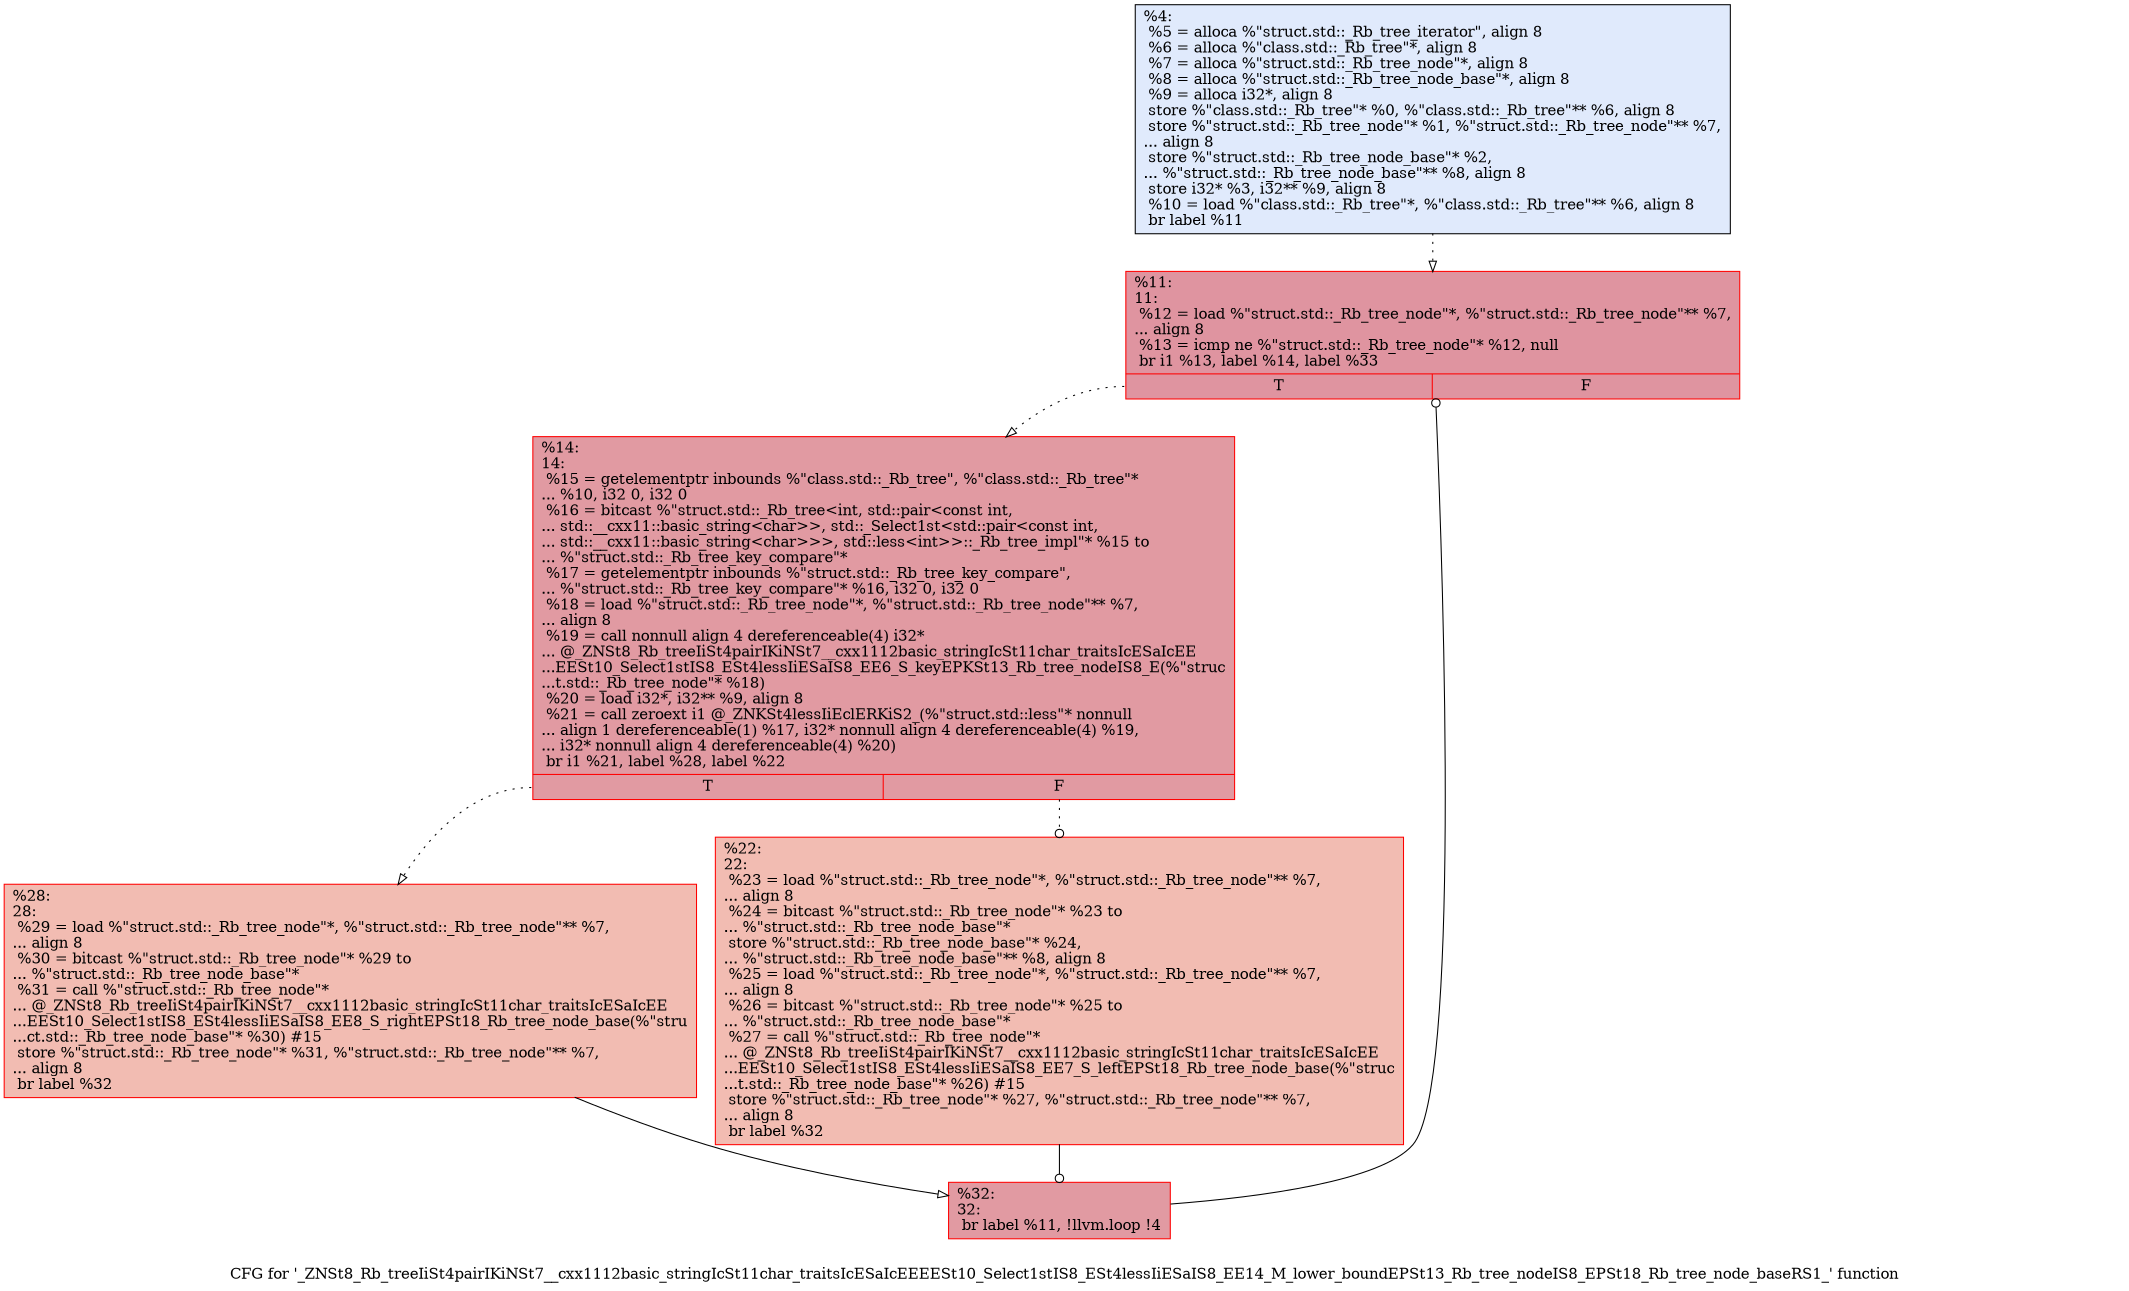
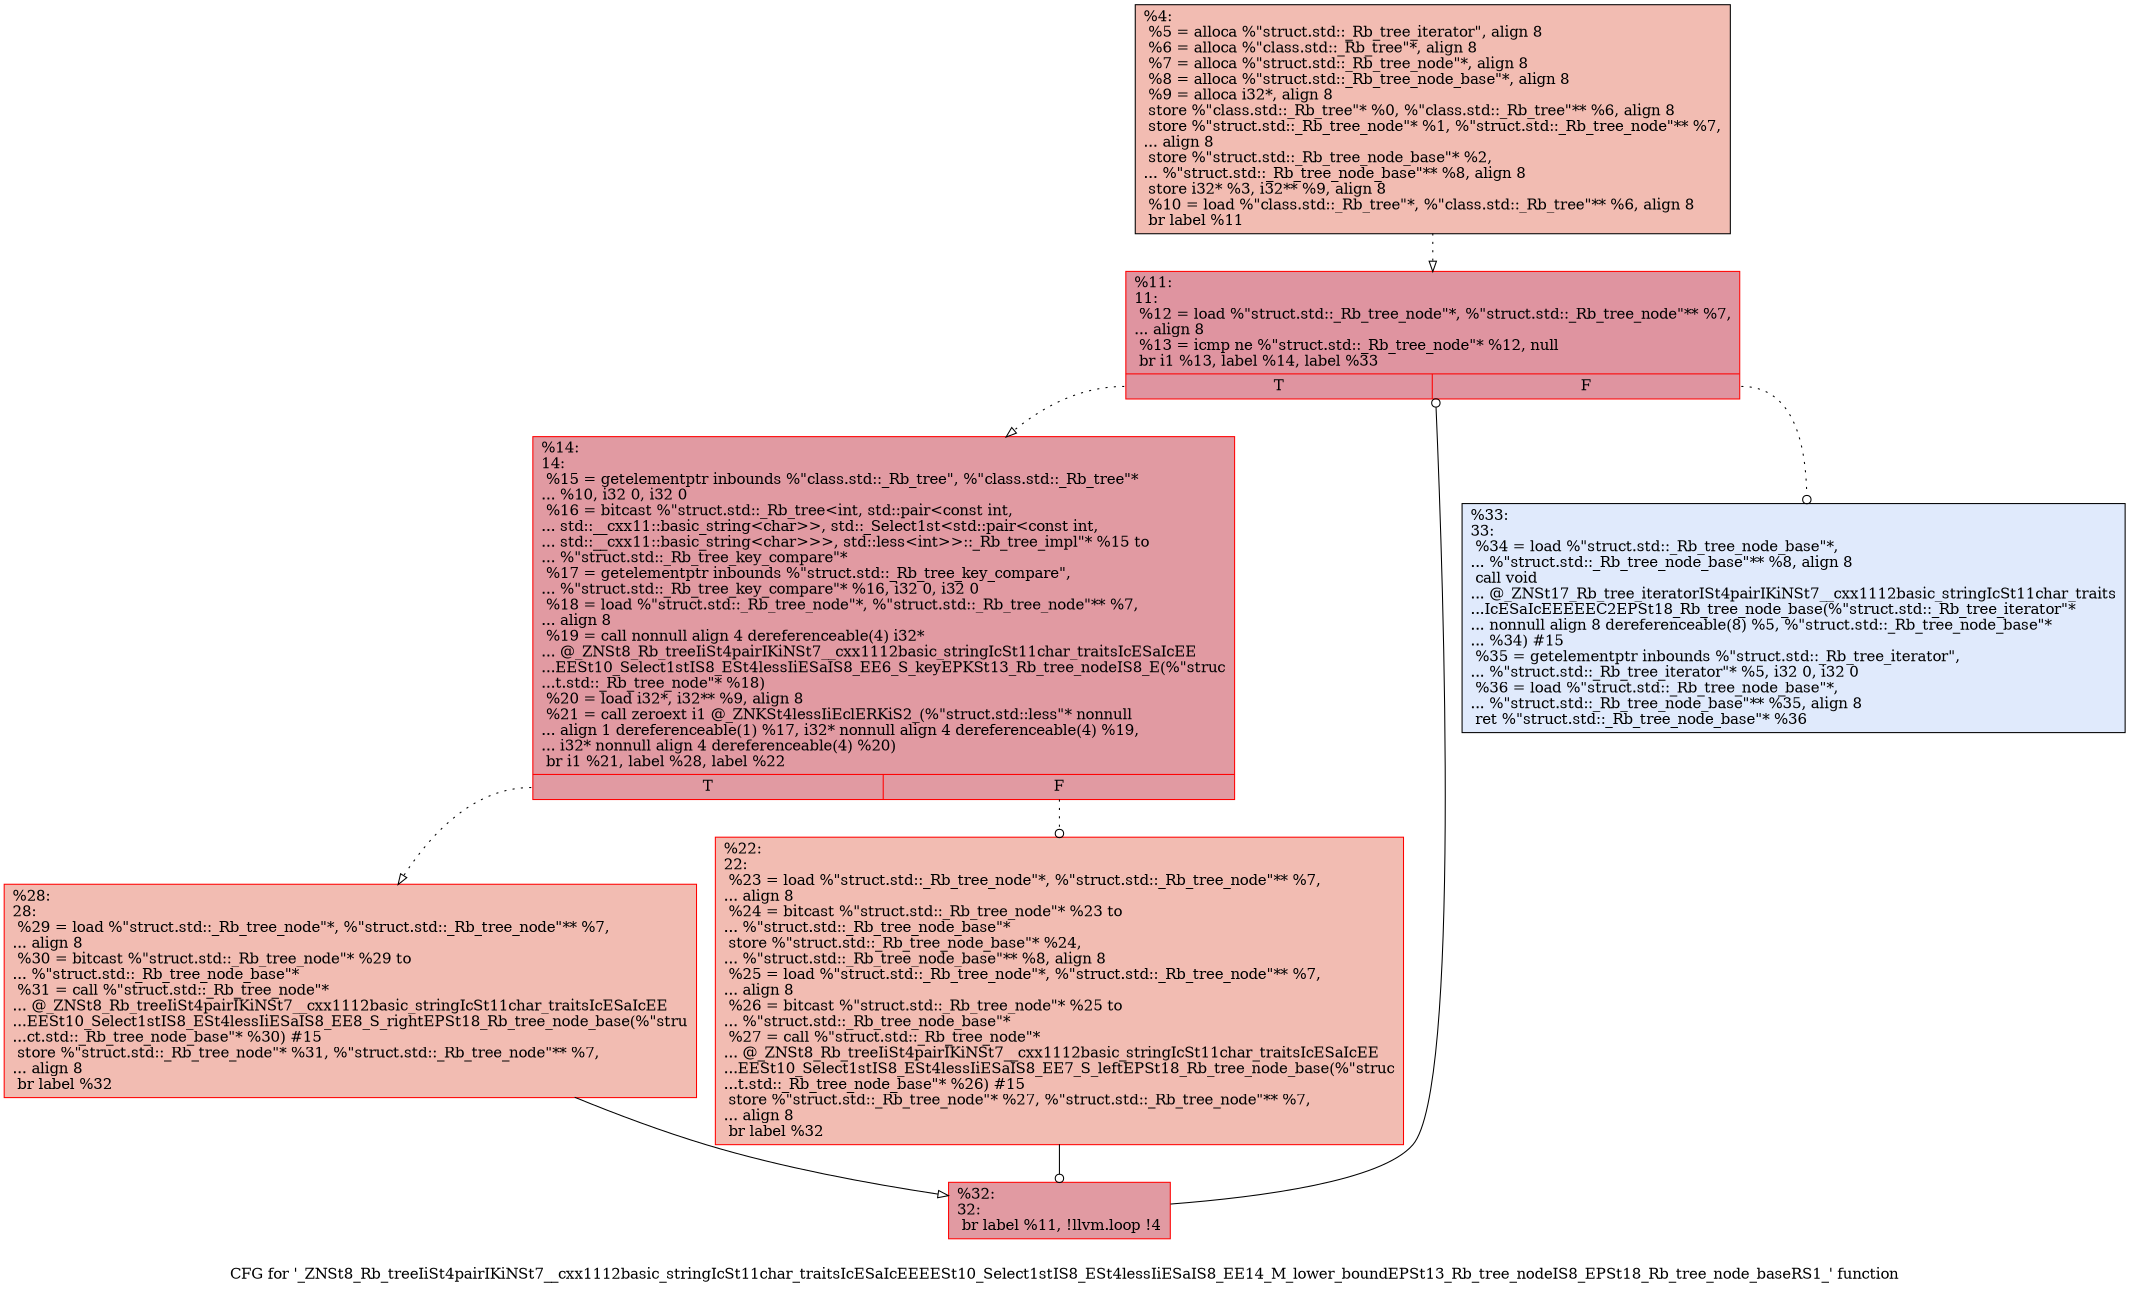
node "%4:": fillcolor #b9d0f970 -> #e1675170
node "%33:": added
